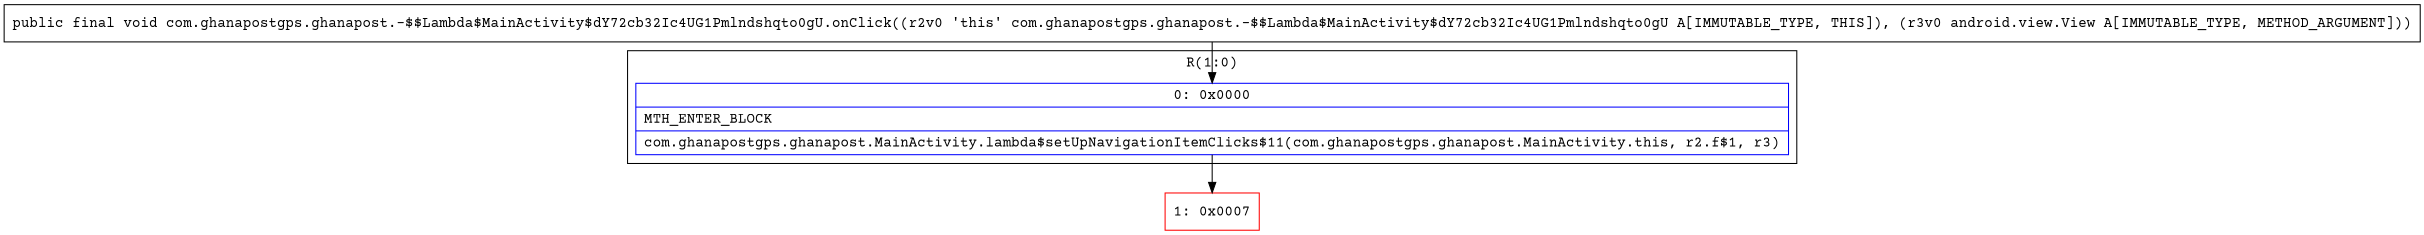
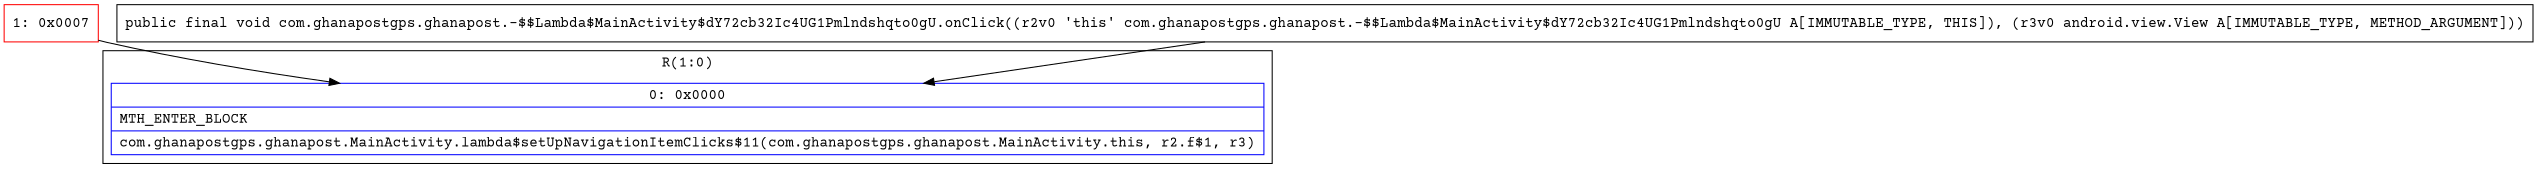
edge "0: 0x0000" -> "1: 0x0007": reversed
